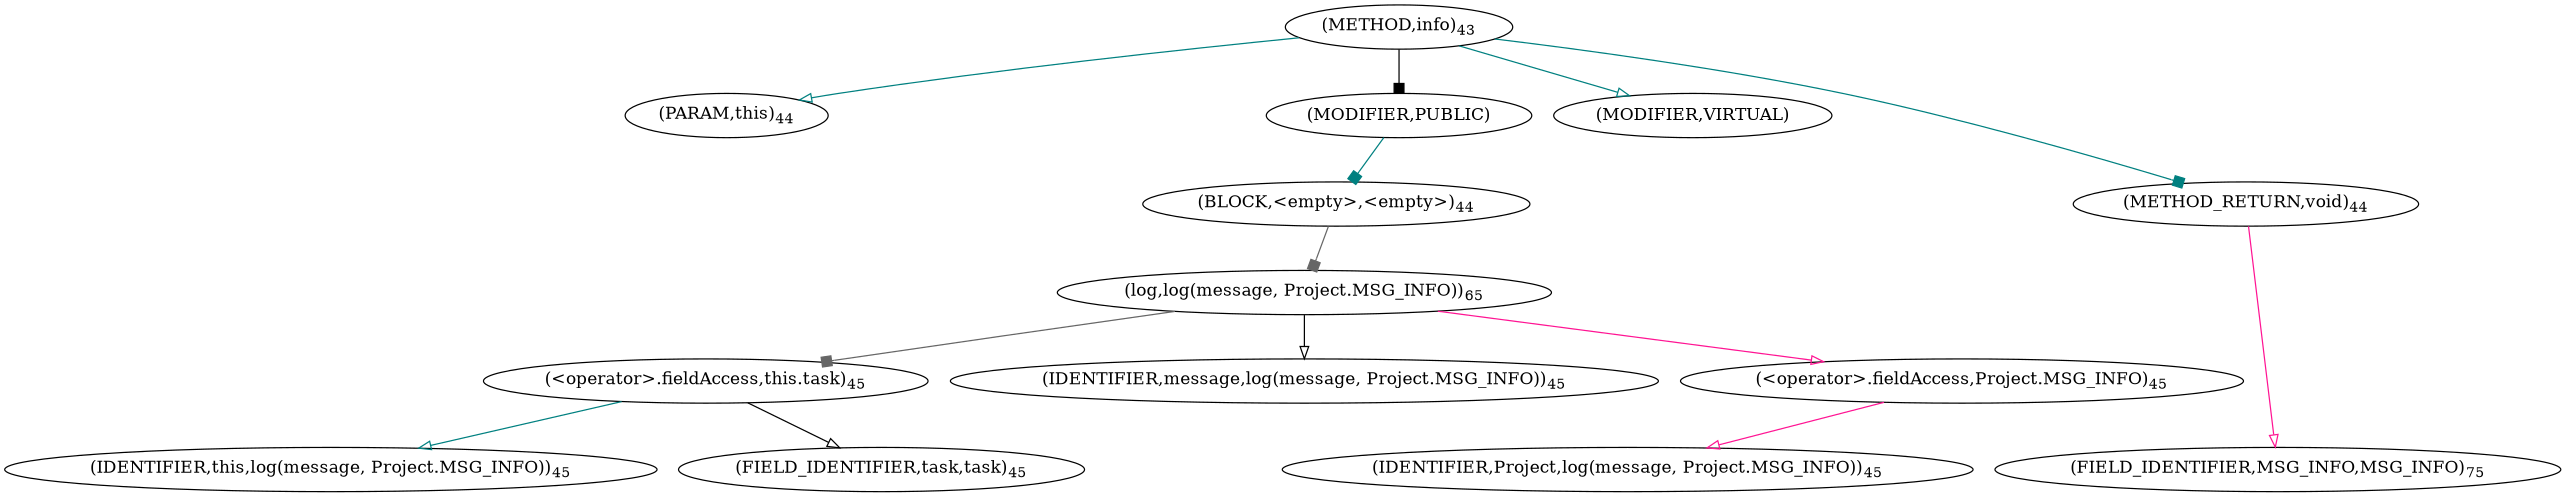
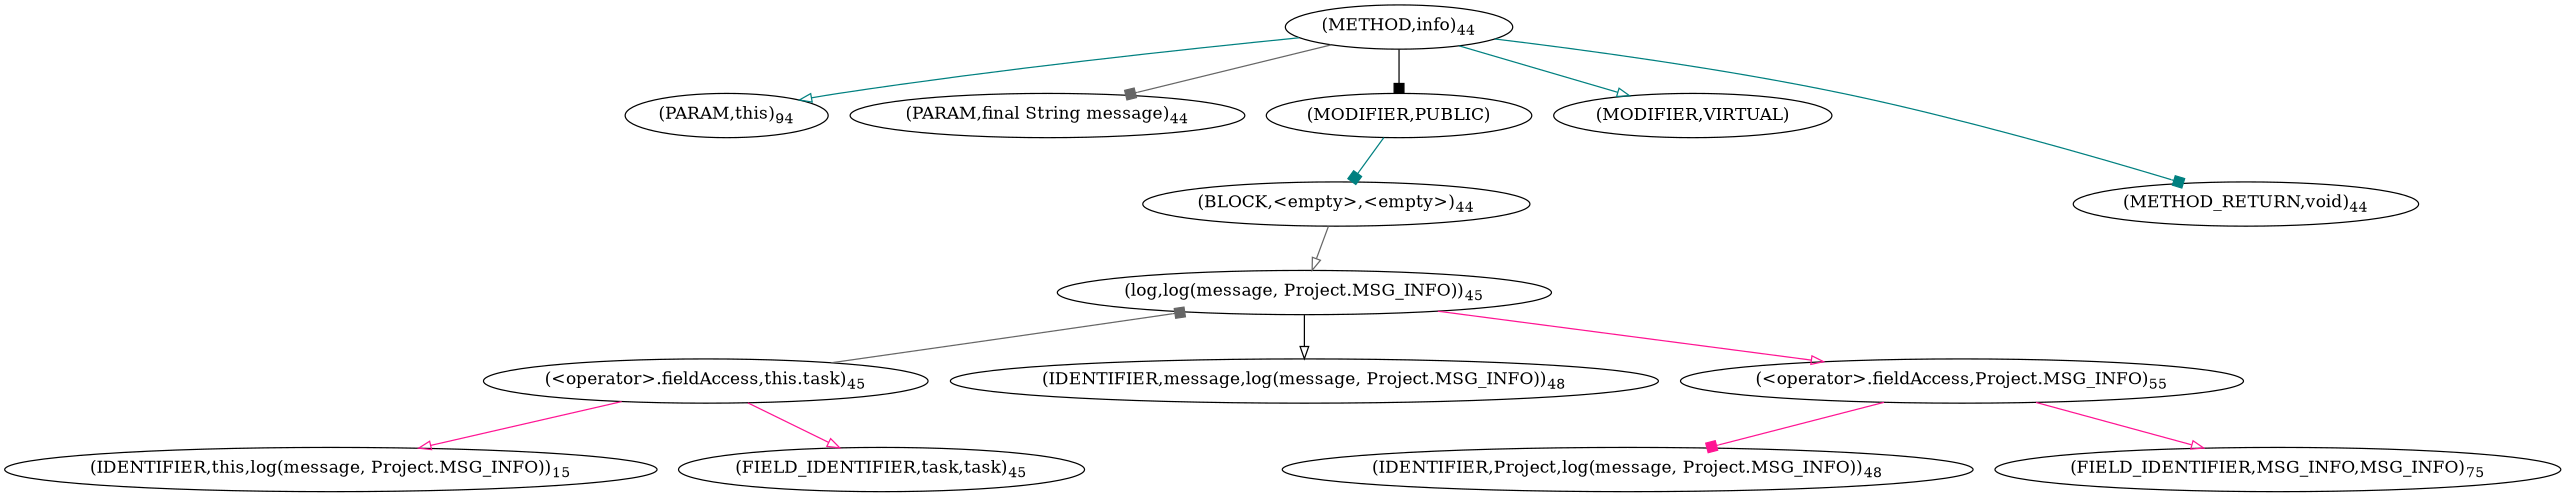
node "(METHOD,info)": text "43" -> "44"
node "(PARAM,this)": text "44" -> "94"
node "(PARAM,final String message)": added
edge "(BLOCK,<empty>,<empty>)" -> "(log,log(message, Project.MSG_INFO))": arrowhead box -> onormal
node "(log,log(message, Project.MSG_INFO))": text "65" -> "45"
edge "(METHOD_RETURN,void)" -> "(FIELD_IDENTIFIER,MSG_INFO,MSG_INFO)": now "(<operator>.fieldAccess,Project.MSG_INFO)" -> "(FIELD_IDENTIFIER,MSG_INFO,MSG_INFO)"
edge "(log,log(message, Project.MSG_INFO))" -> "(<operator>.fieldAccess,this.task)": reversed
node "(IDENTIFIER,message,log(message, Project.MSG_INFO))": text "45" -> "48"
node "(<operator>.fieldAccess,Project.MSG_INFO)": text "45" -> "55"
edge "(<operator>.fieldAccess,this.task)" -> "(IDENTIFIER,this,log(message, Project.MSG_INFO))": color teal -> deeppink
edge "(<operator>.fieldAccess,this.task)" -> "(FIELD_IDENTIFIER,task,task)": color black -> deeppink
edge "(<operator>.fieldAccess,Project.MSG_INFO)" -> "(IDENTIFIER,Project,log(message, Project.MSG_INFO))": arrowhead onormal -> box
node "(IDENTIFIER,this,log(message, Project.MSG_INFO))": text "45" -> "15"
node "(IDENTIFIER,Project,log(message, Project.MSG_INFO))": text "45" -> "48"
